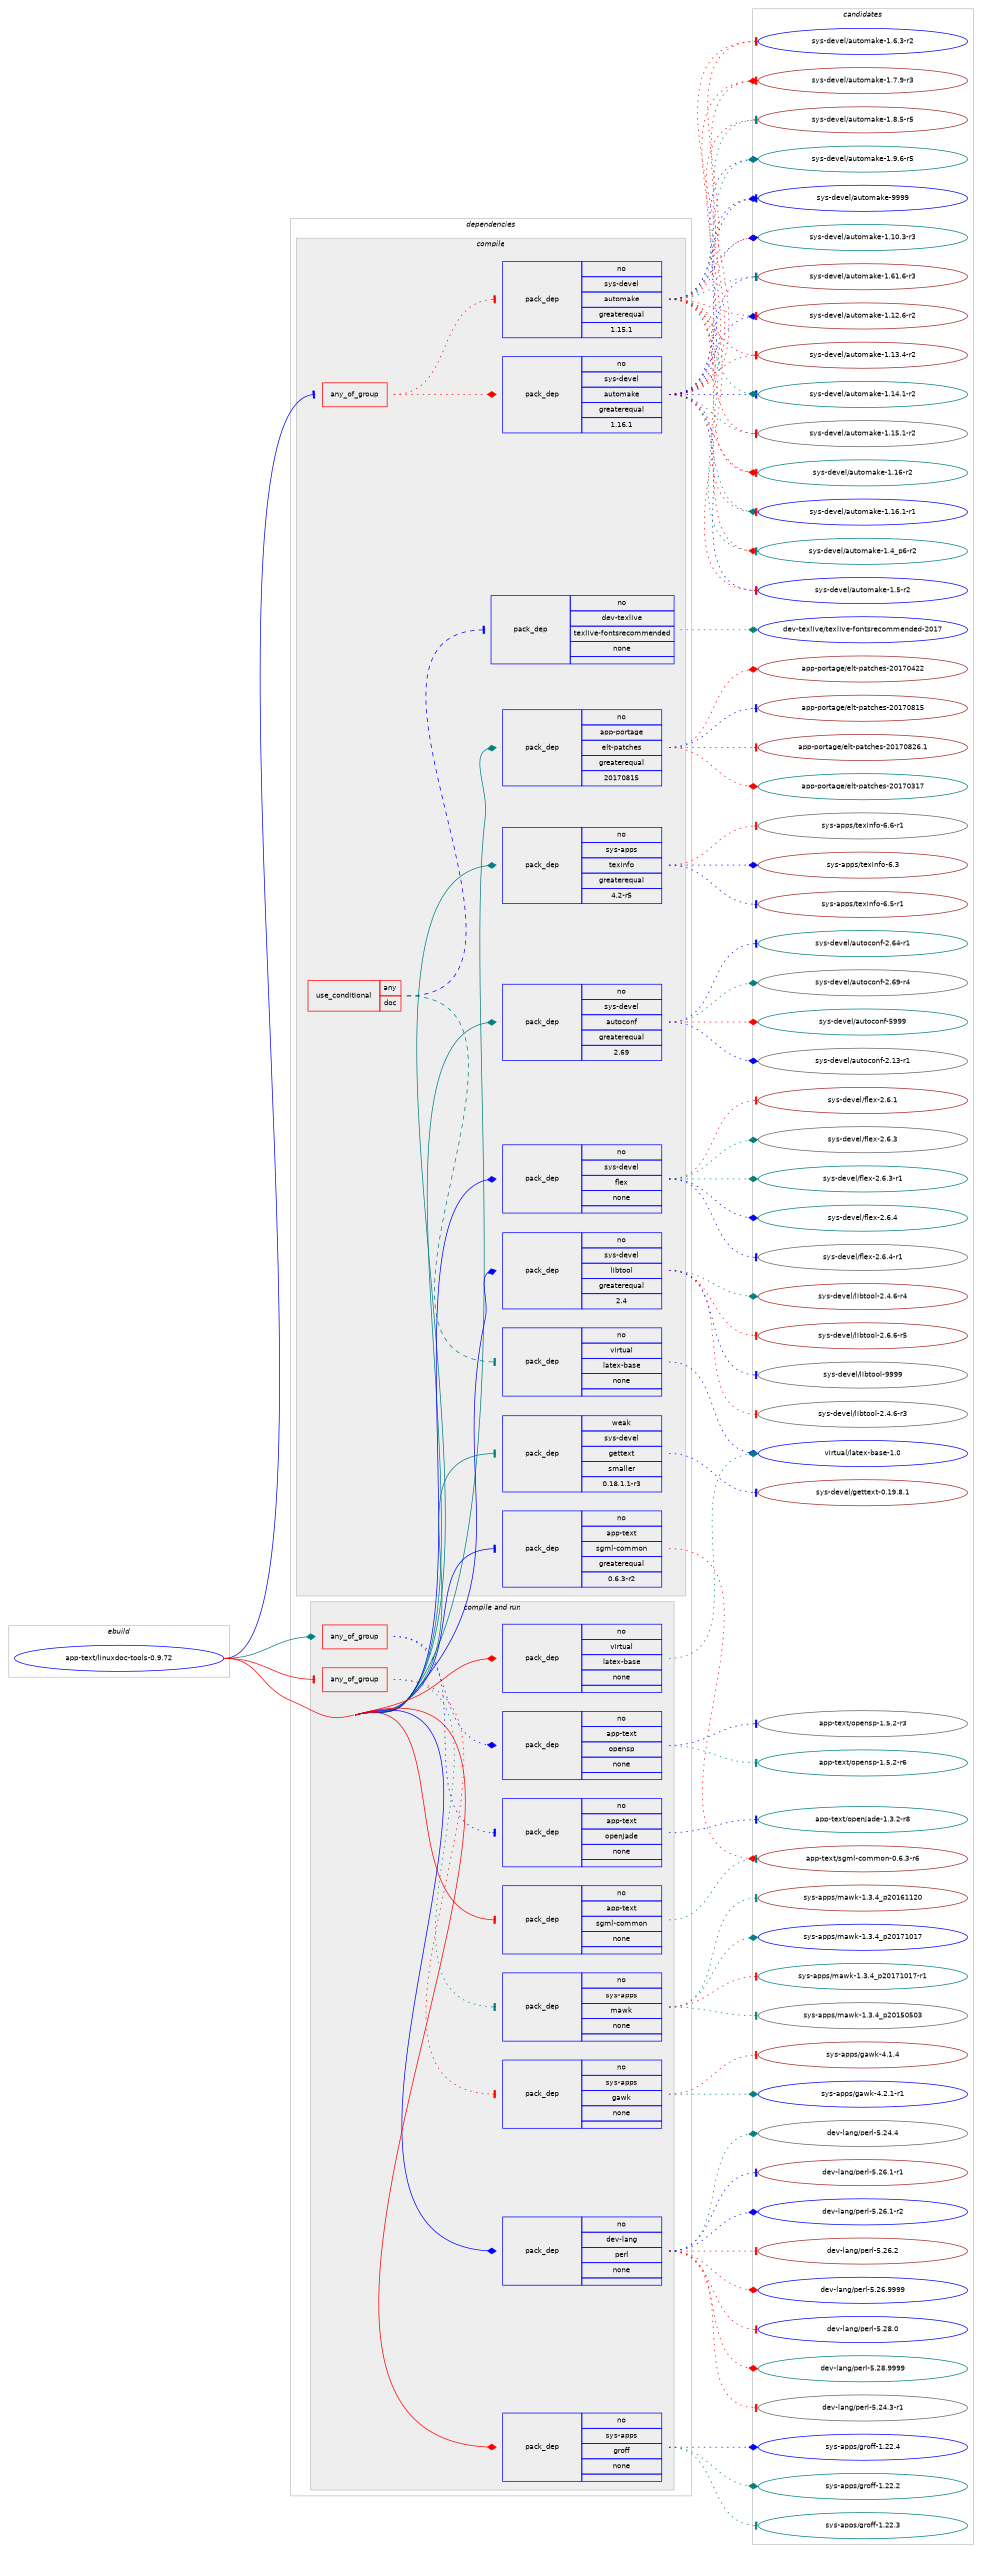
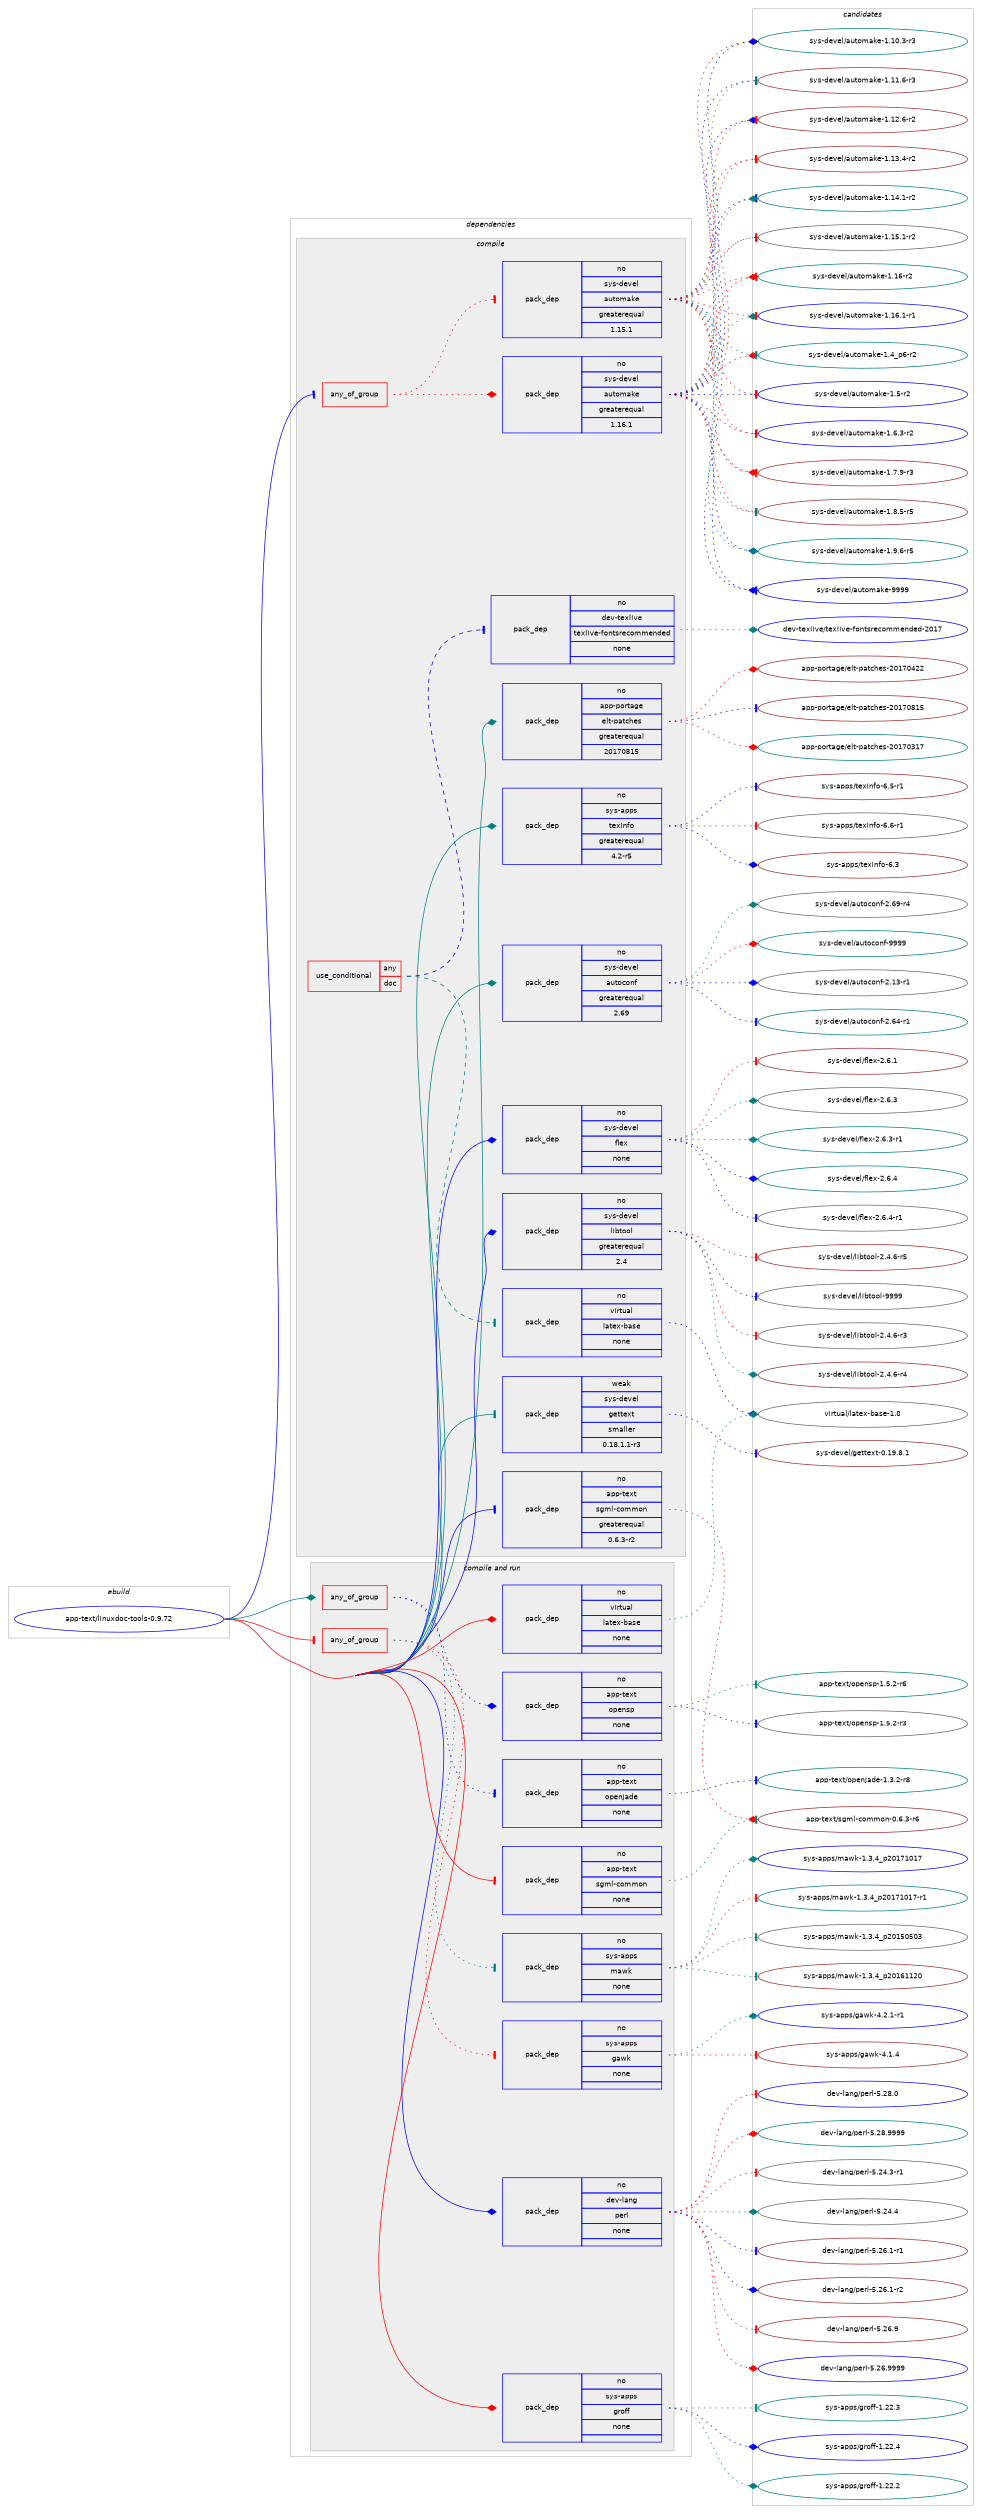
node "sys-devel/automake-1.61.6-r3": label "sys-devel/automake-1.61.6-r3" -> "sys-devel/automake-1.11.6-r3"
node "app-portage/elt-patches-20170826.1": removed
node "sys-devel/autoconf-5999": label "sys-devel/autoconf-5999" -> "sys-devel/autoconf-9999"
node "sys-devel/libtool-2.6.6-r5": label "sys-devel/libtool-2.6.6-r5" -> "sys-devel/libtool-2.4.6-r5"
node "virtual/latex-base-1.0": color blue -> gray40
node "dev-lang/perl-5.26.1-r2": color blue -> brown
node "dev-lang/perl-5.26.2": label "dev-lang/perl-5.26.2" -> "dev-lang/perl-5.26.9"
